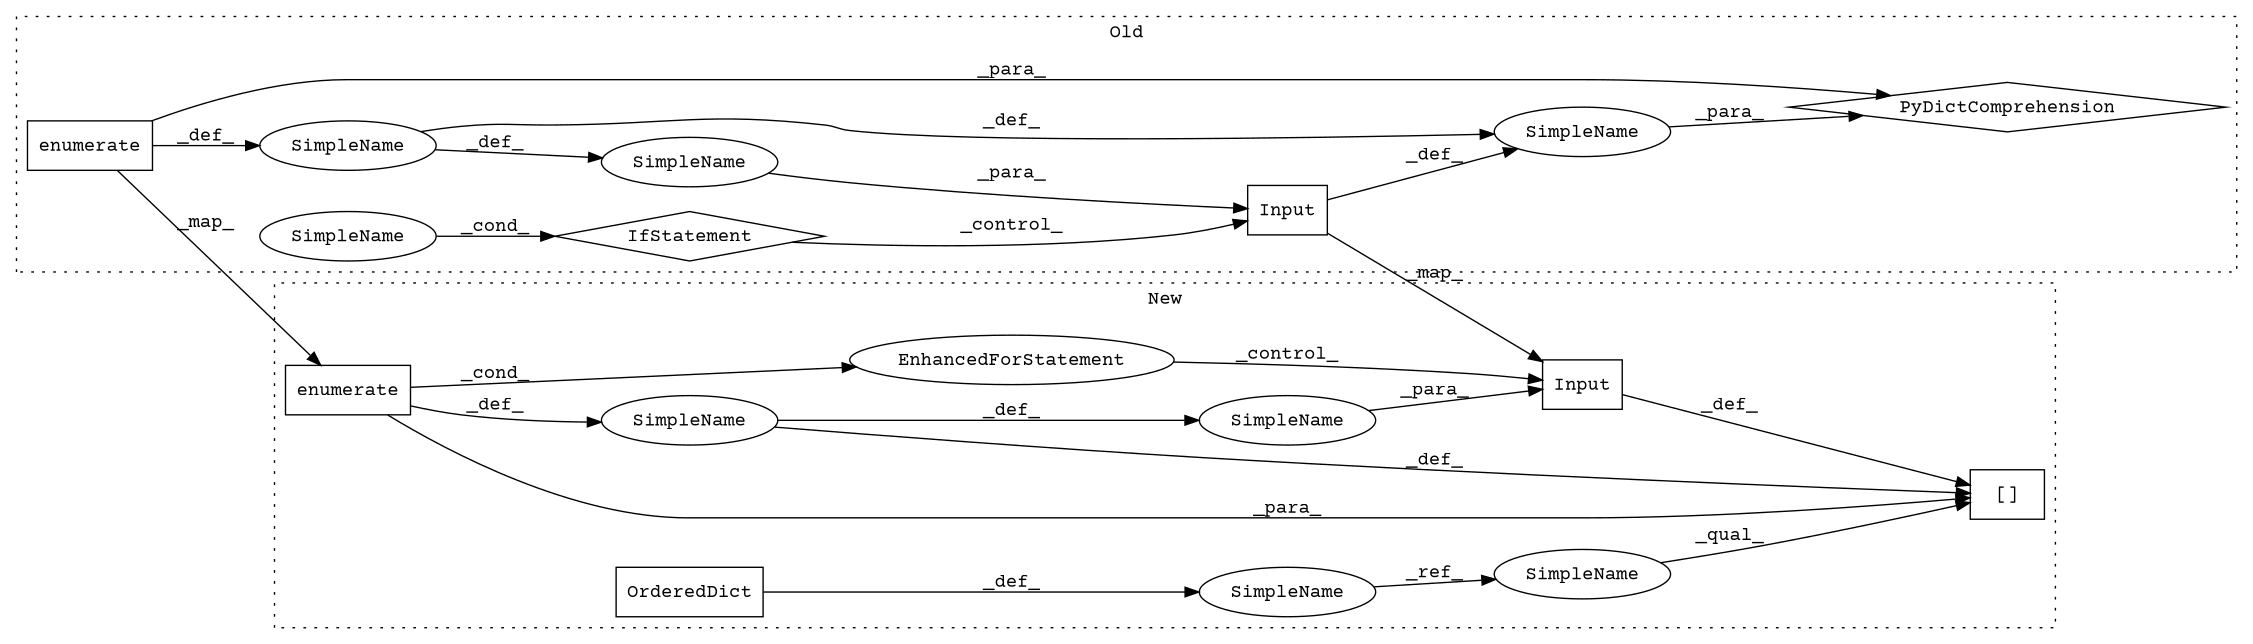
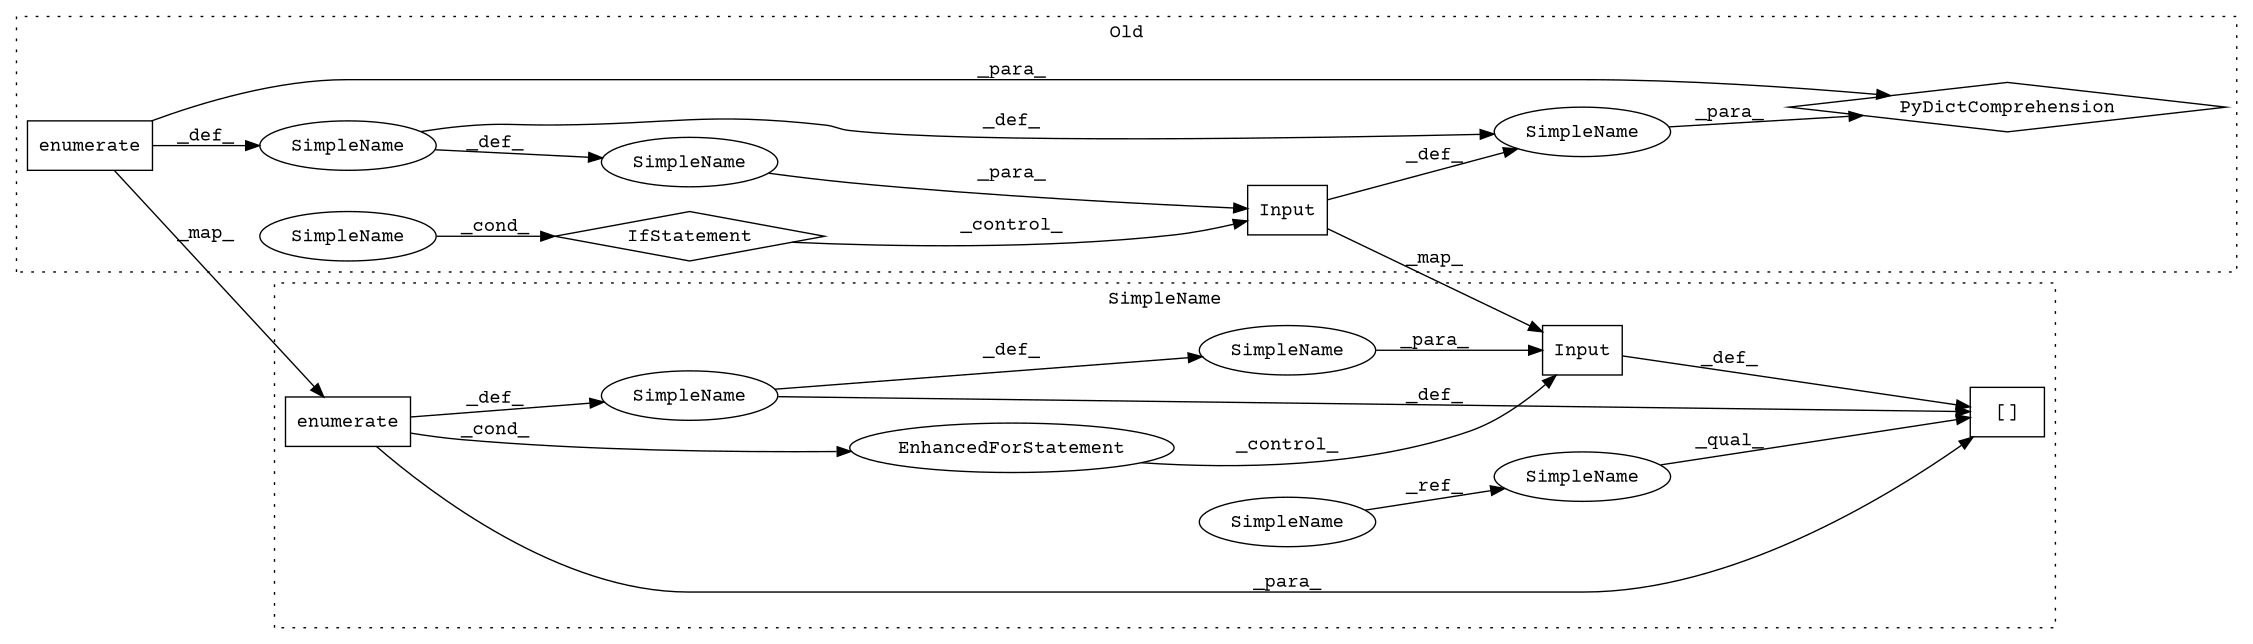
cluster "New": label "New" -> "SimpleName"
node "OrderedDict": removed
